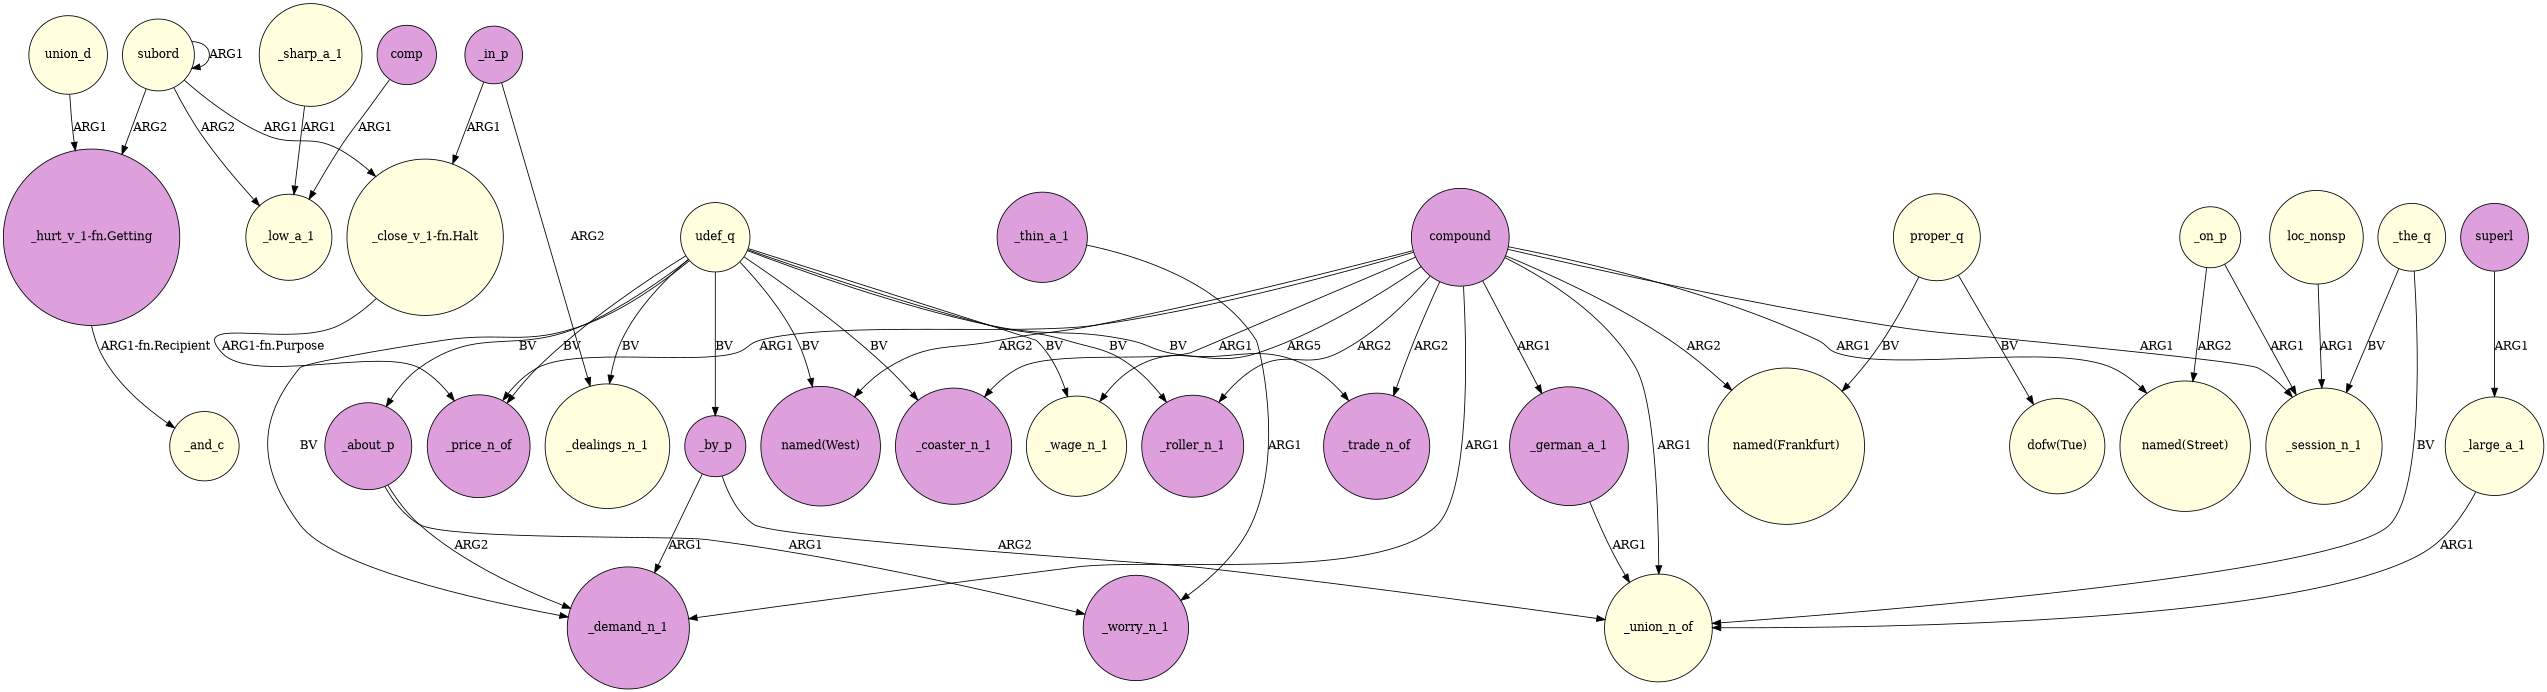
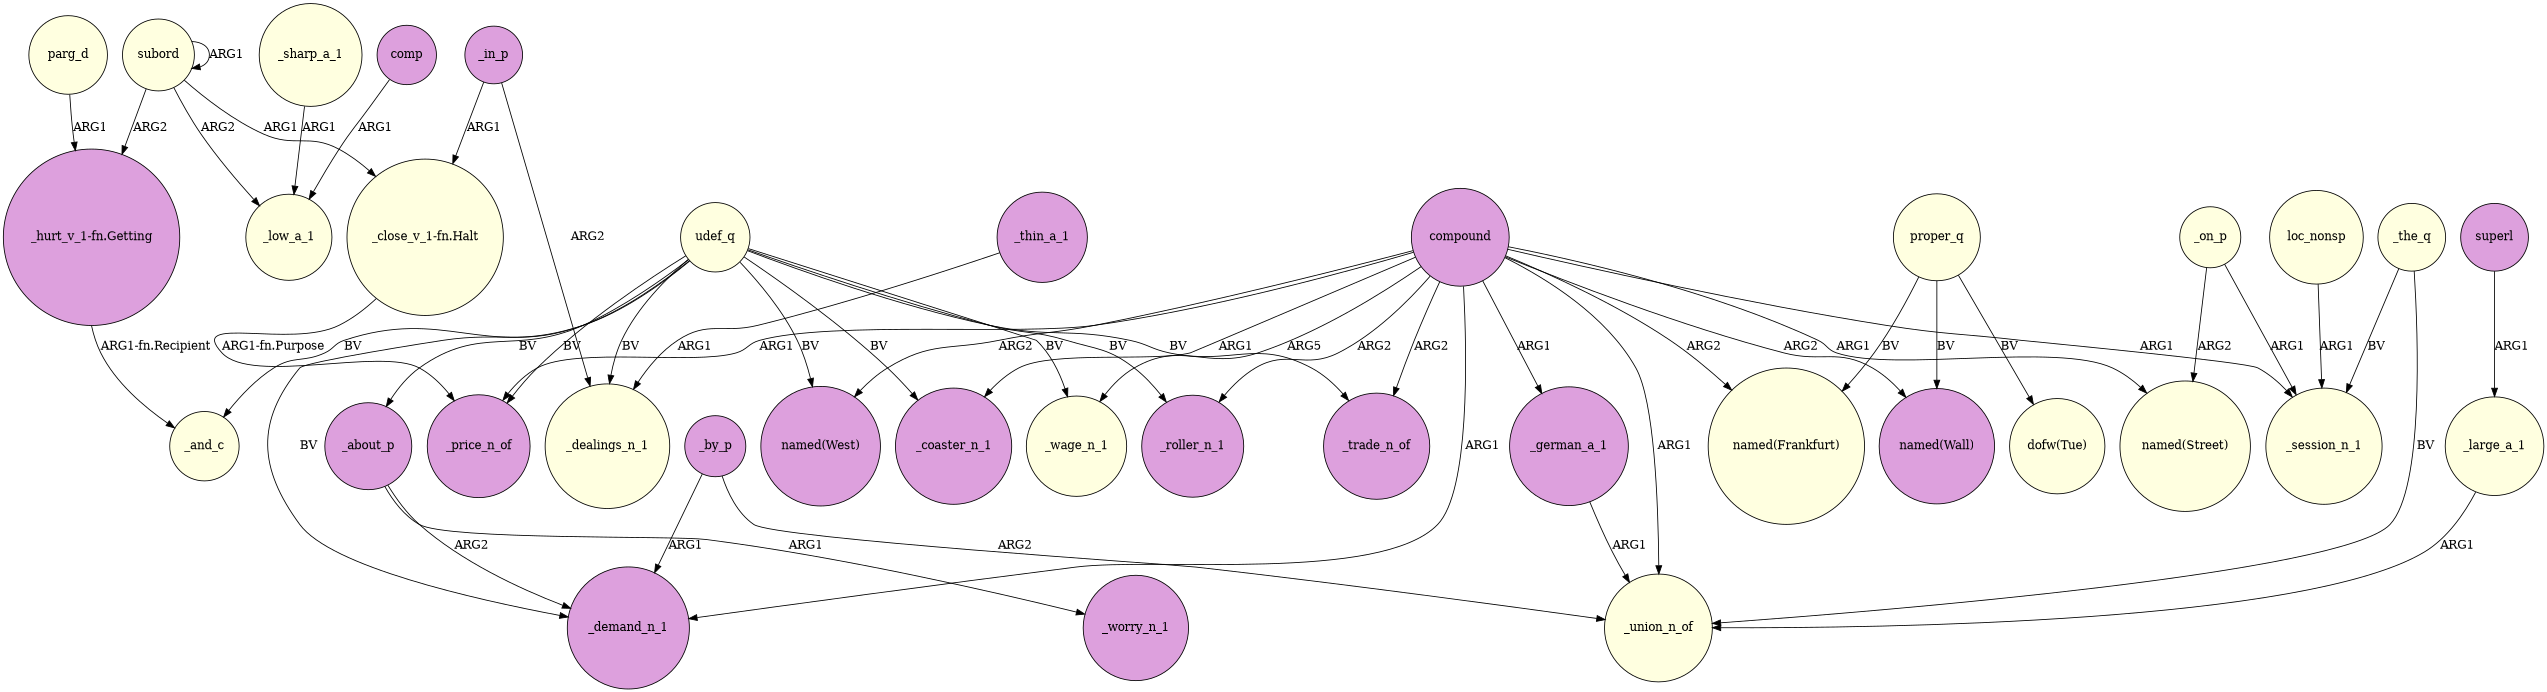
node "union_d": label "union_d" -> "parg_d"
edge "udef_q" -> "_by_p": now "udef_q" -> "_and_c"
edge "_thin_a_1" -> "_worry_n_1": now "_thin_a_1" -> "_dealings_n_1"
node "named(Wall)": added
